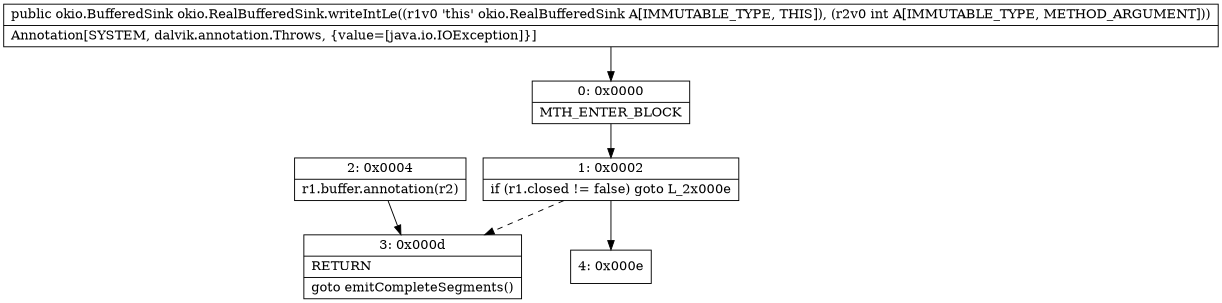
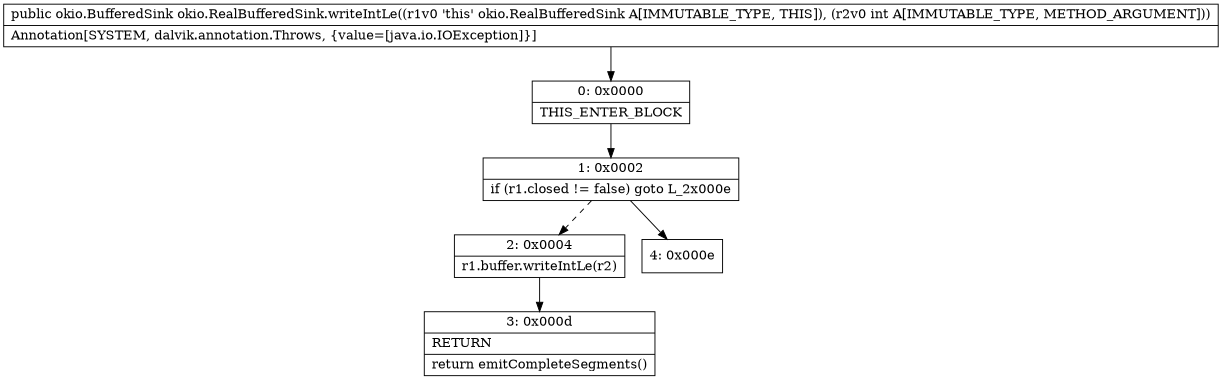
node "0: 0x0000": text "MTH_ENTER_BLOCK" -> "THIS_ENTER_BLOCK"
node "2: 0x0004": text "r1.buffer.annotation(r2)" -> "r1.buffer.writeIntLe(r2)"
edge "1: 0x0002" -> "3: 0x000d": now "1: 0x0002" -> "2: 0x0004"
node "3: 0x000d": text "goto emitCompleteSegments()" -> "return emitCompleteSegments()"
